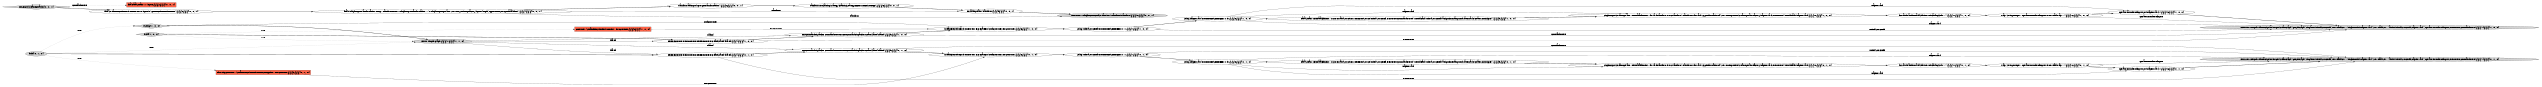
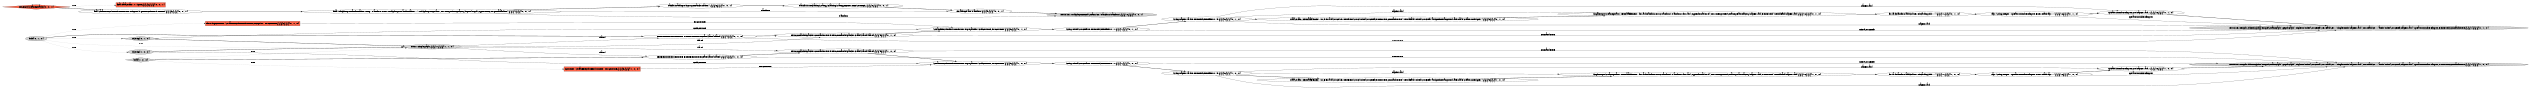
edge "nAryInputStreamOperation['0', '0', '1']" -> "final DataStream<?> inputs@@@2@@@['0', '0', '1']": label "commandQueue" -> "true"
node "nAryInputStreamOperation['0', '0', '1']": fillcolor lightgray -> tomato
node "toString['1', '0', '0']": shape diamond -> ellipse
node "toString['0', '1', '0']": added
